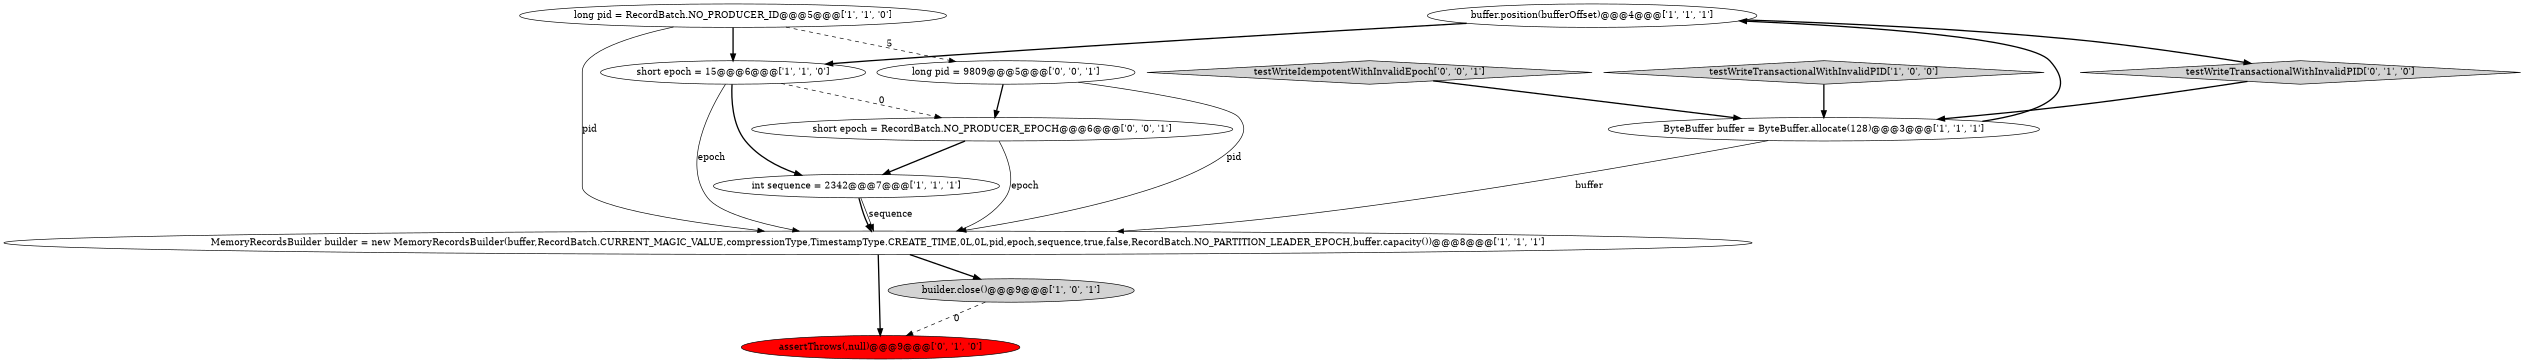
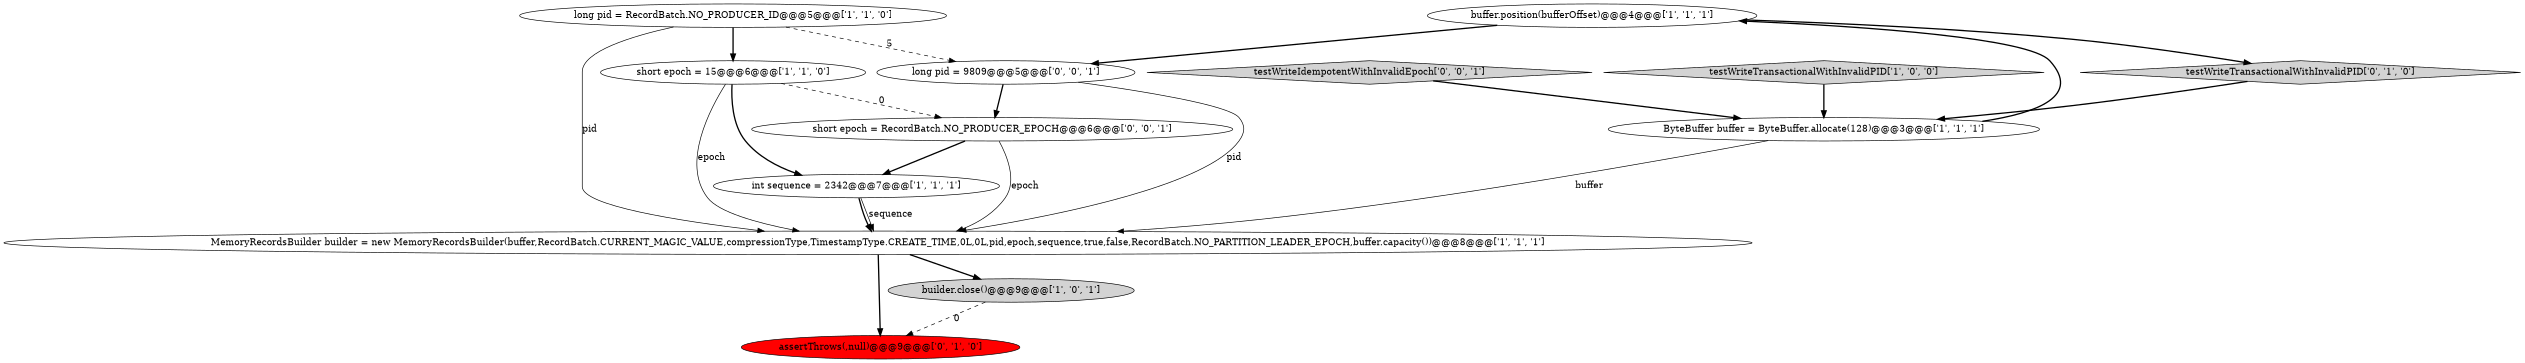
edge "buffer.position(bufferOffset)@@@4@@@['1', '1', '1']" -> "short epoch = 15@@@6@@@['1', '1', '0']": now "buffer.position(bufferOffset)@@@4@@@['1', '1', '1']" -> "long pid = 9809@@@5@@@['0', '0', '1']"
